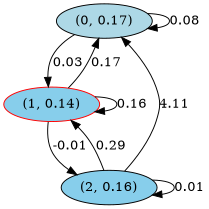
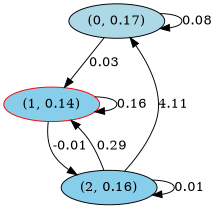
edge "(1, 0.14)" -> "(0, 0.17)": removed, label "0.17"
